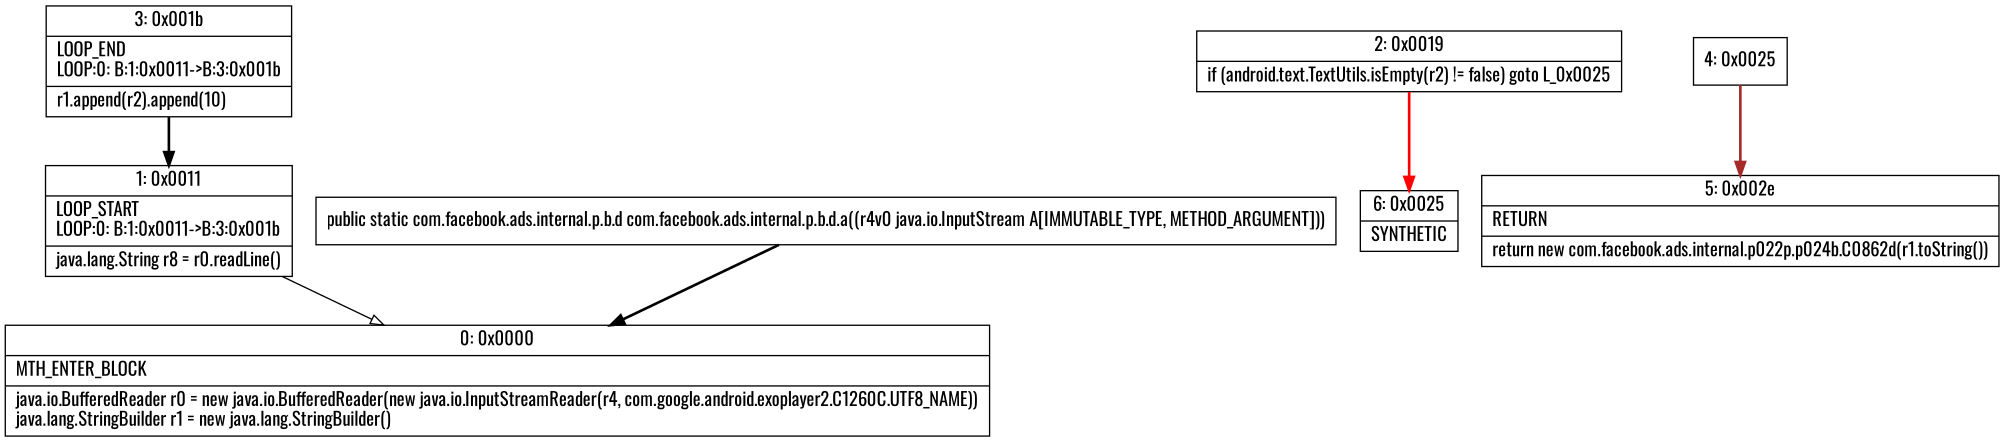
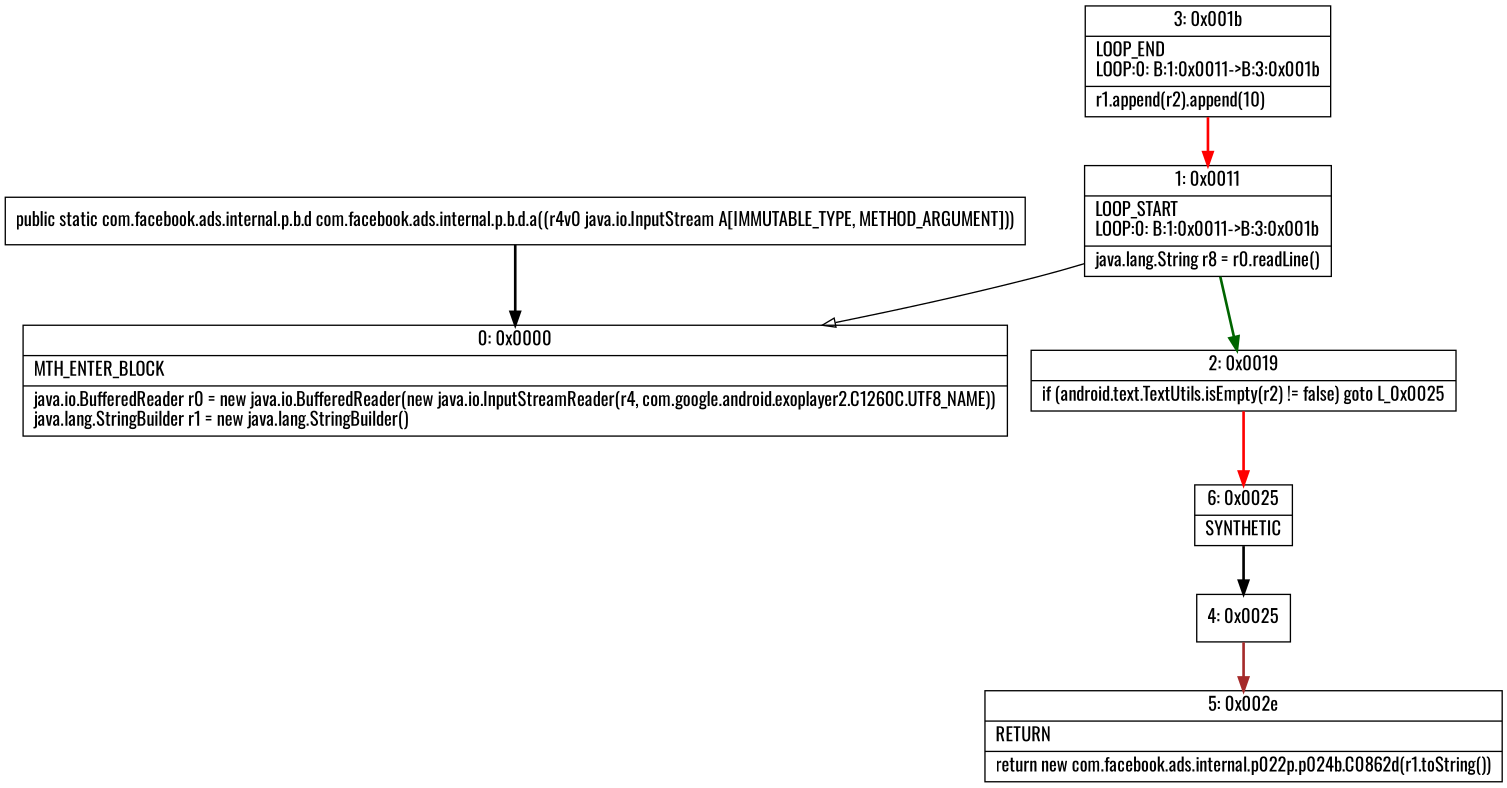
edge "3: 0x001b" -> "1: 0x0011": color black -> red
edge "1: 0x0011" -> "2: 0x0019": added
edge "6: 0x0025" -> "4: 0x0025": added
